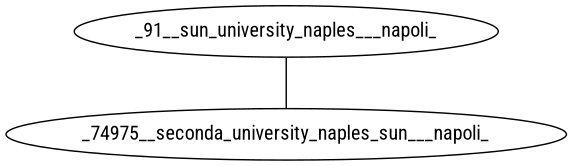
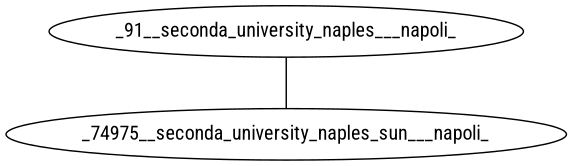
node "_91__sun_university_naples___napoli_": label "_91__sun_university_naples___napoli_" -> "_91__seconda_university_naples___napoli_"
